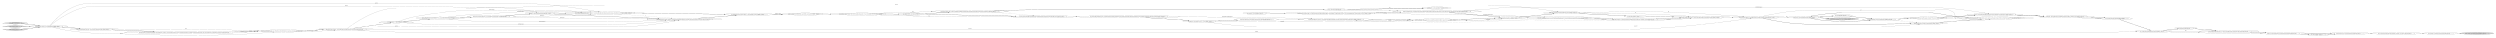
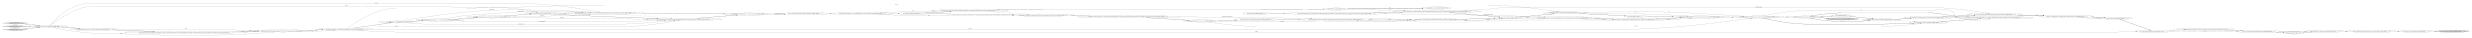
node "buf.skipBytes(4)@@@38@@@['1', '1', '0']": removed
